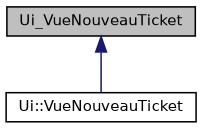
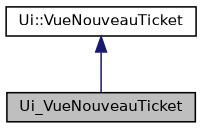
edge "Ui::VueNouveauTicket" -> "Ui_VueNouveauTicket": reversed
